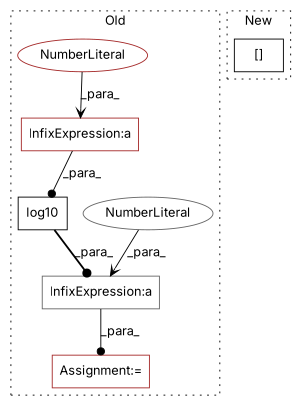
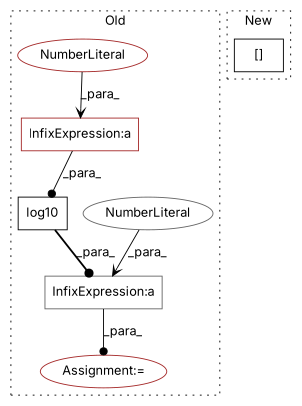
node "Assignment:=": shape box -> ellipse
